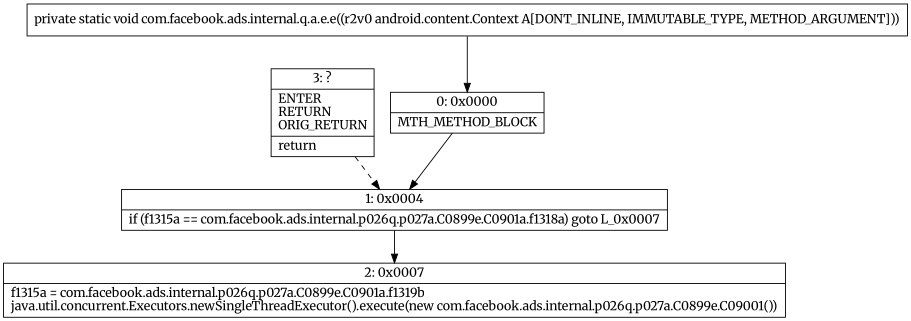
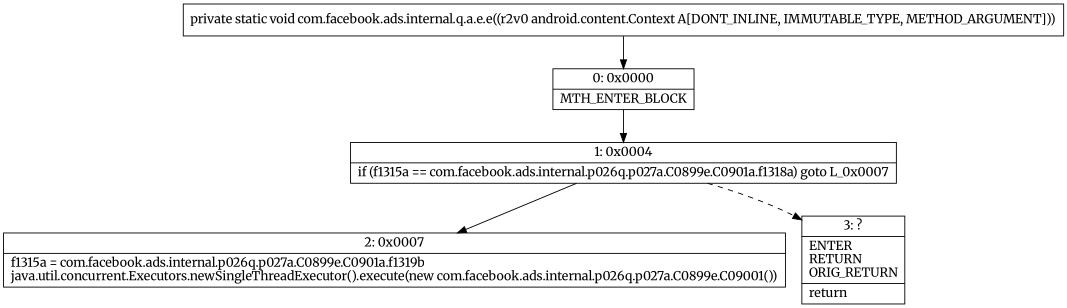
node "0: 0x0000": text "MTH_METHOD_BLOCK" -> "MTH_ENTER_BLOCK"
edge "3: ?" -> "1: 0x0004": reversed
